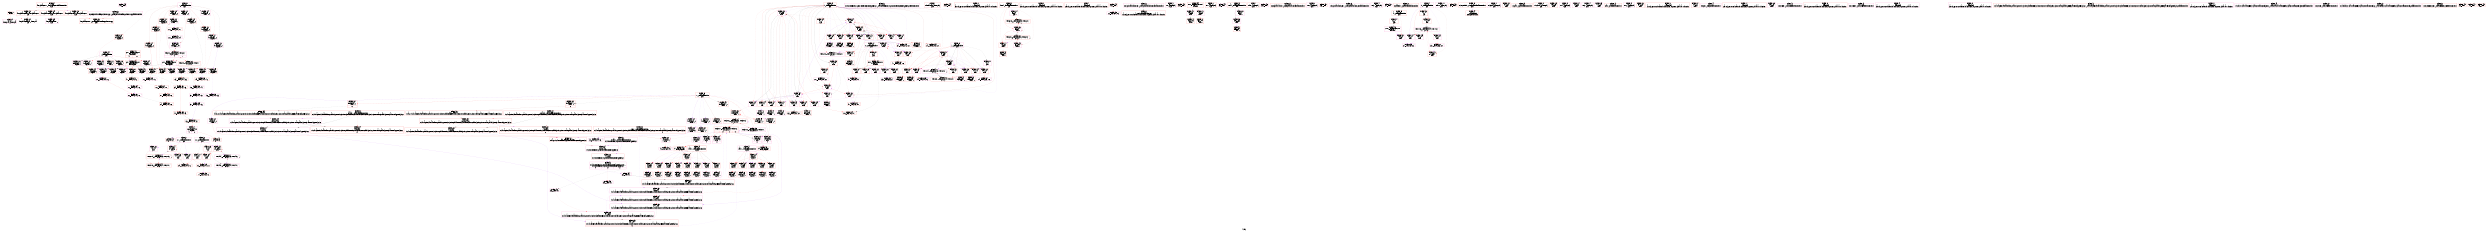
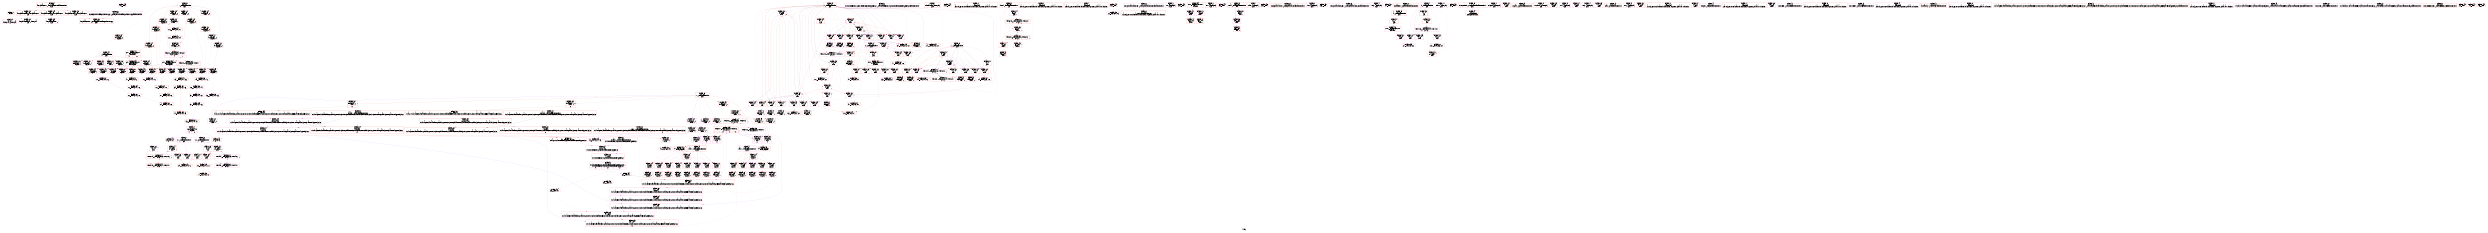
node "NodeID: 47": added
